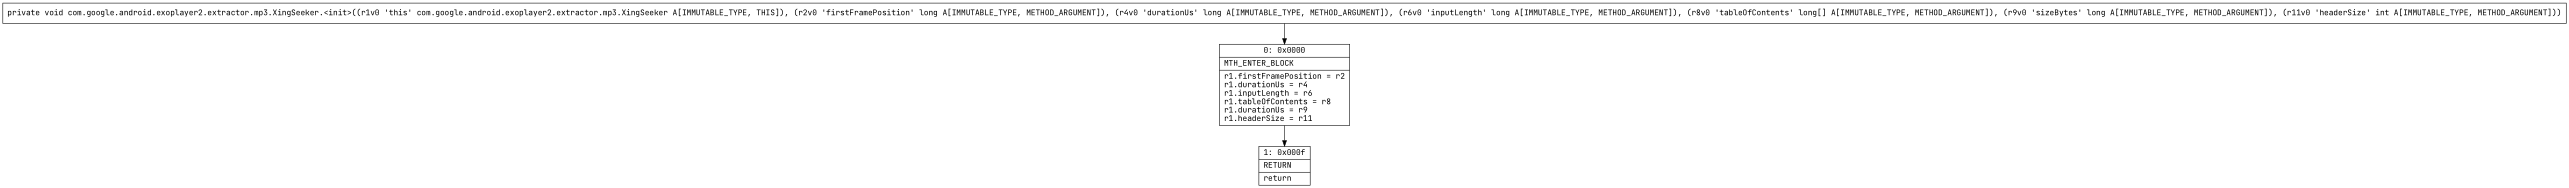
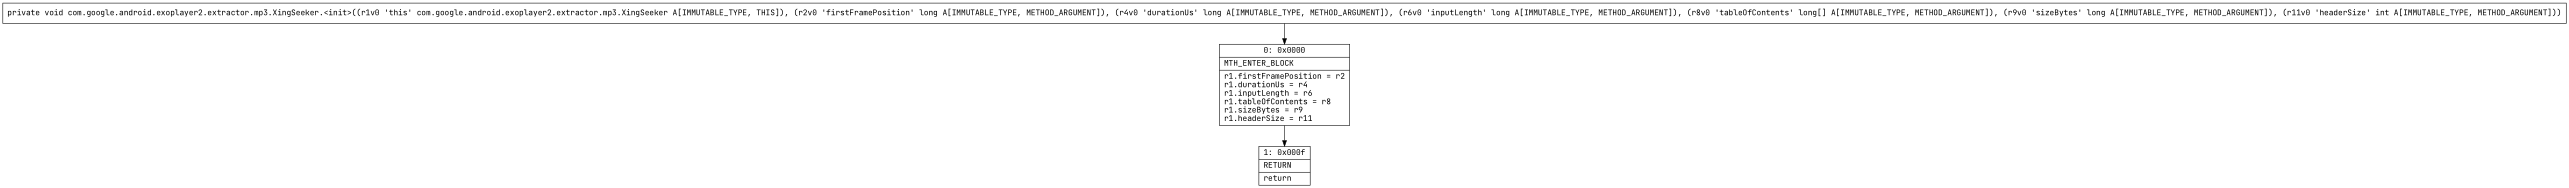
node "0: 0x0000": text "r1.durationUs = r9" -> "r1.sizeBytes = r9"
